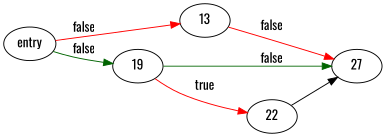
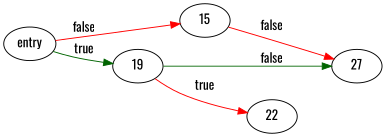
node "13": label "13" -> "15"
edge "entry" -> "19": label "false" -> "true"
edge "22" -> "27": removed
